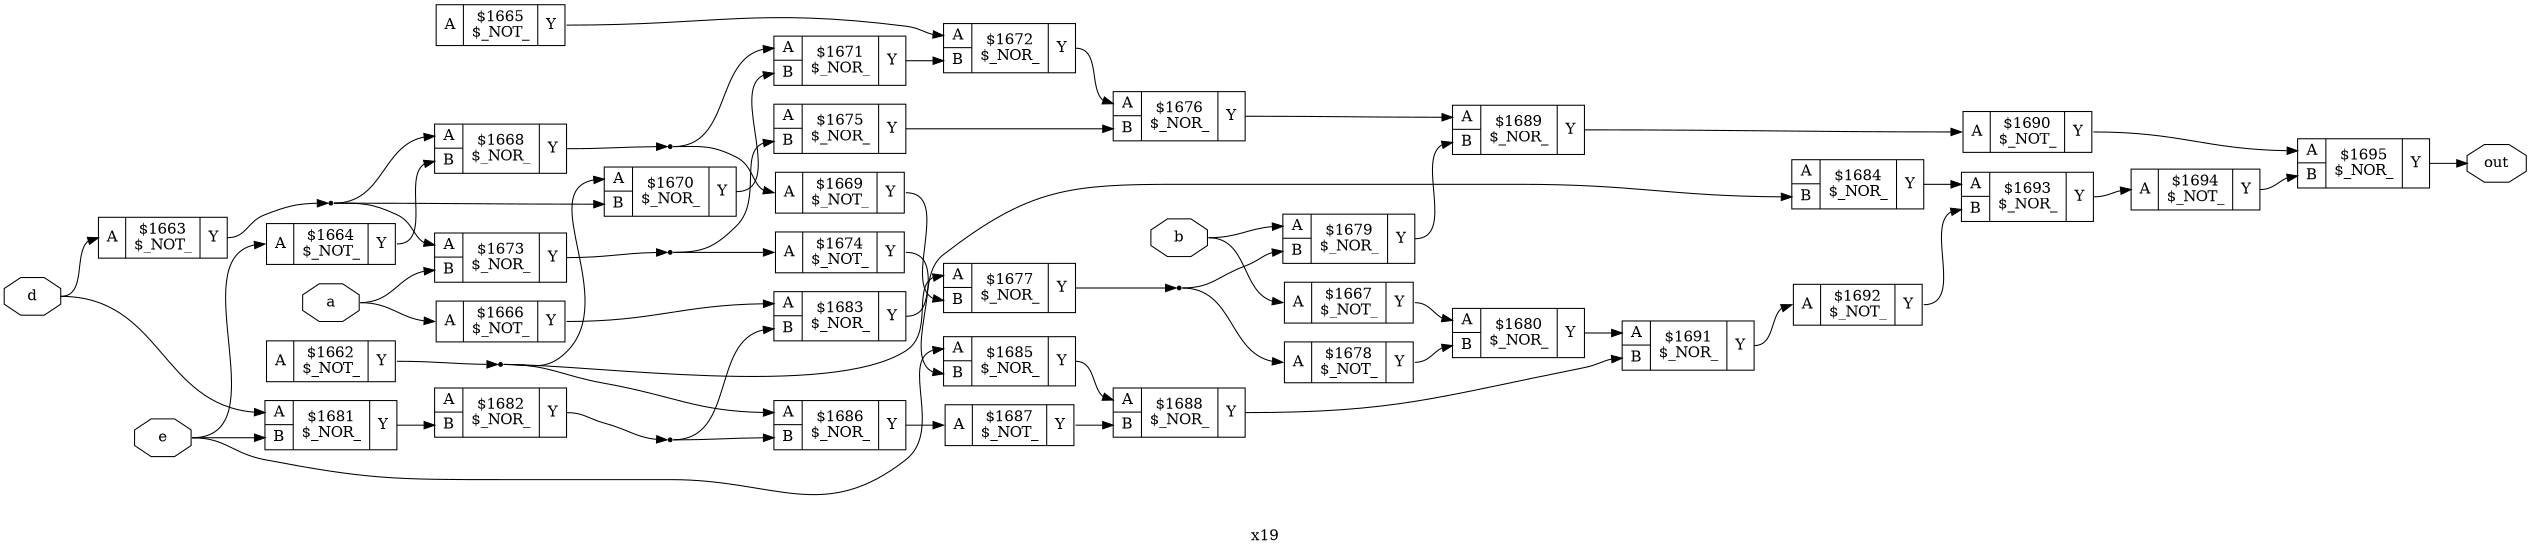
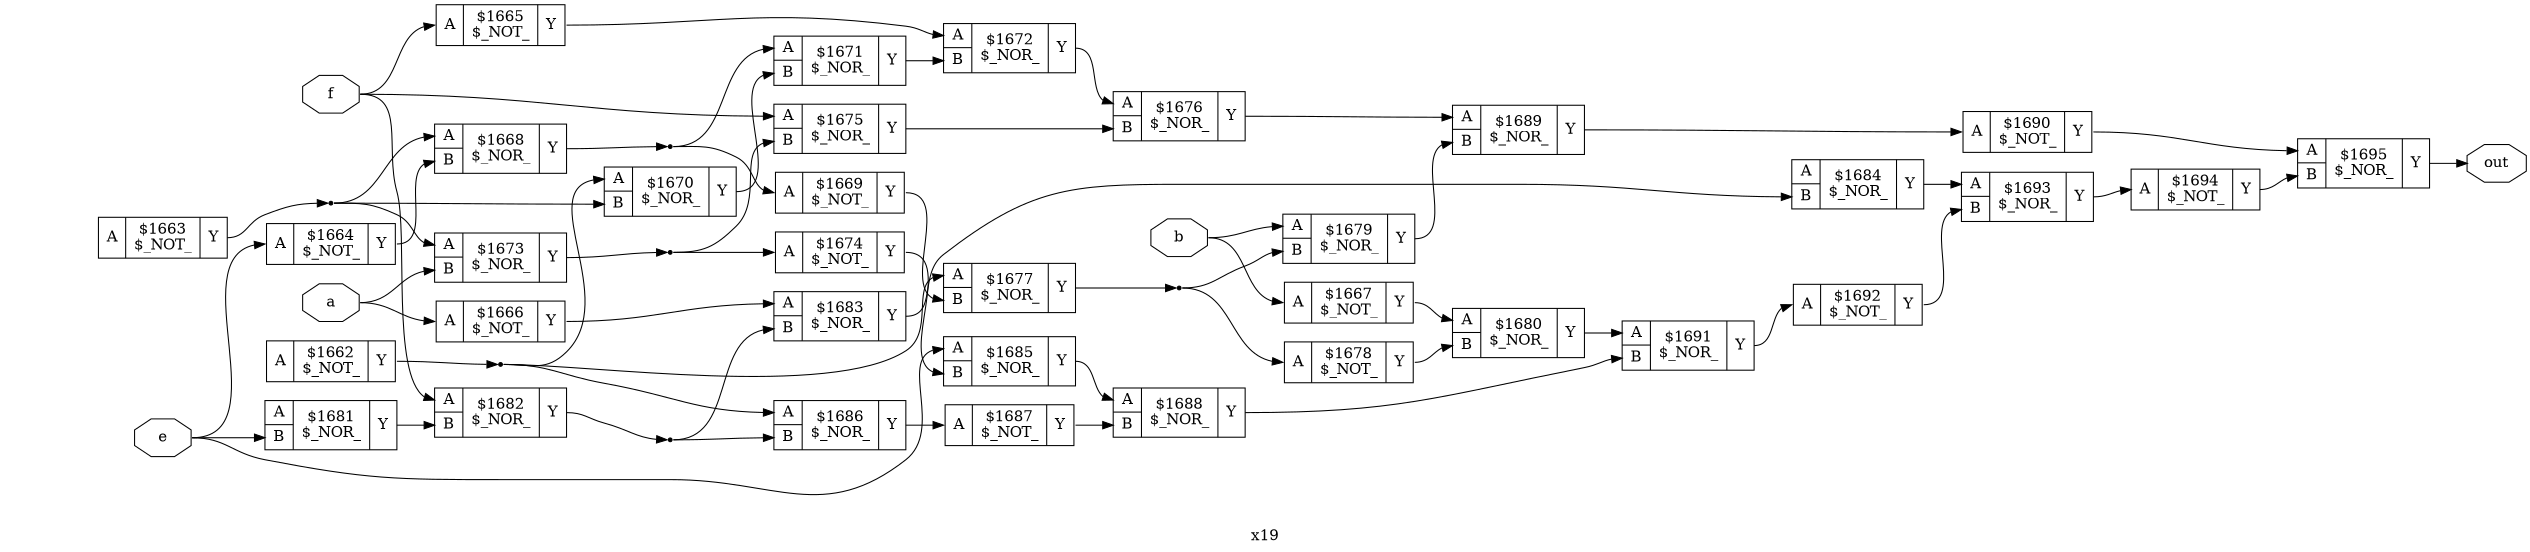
node "f": added
node "d": removed
